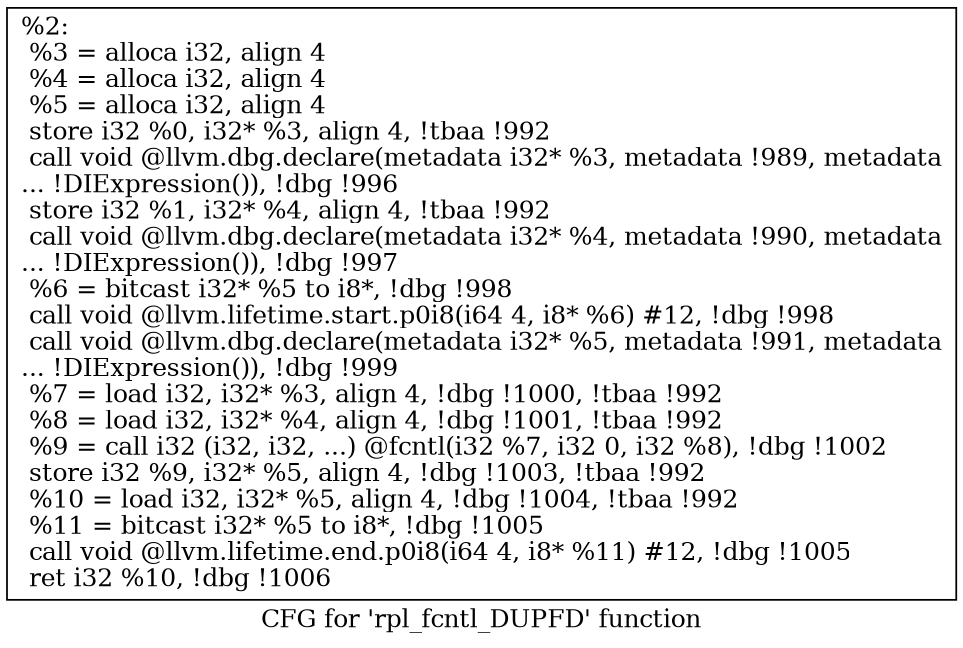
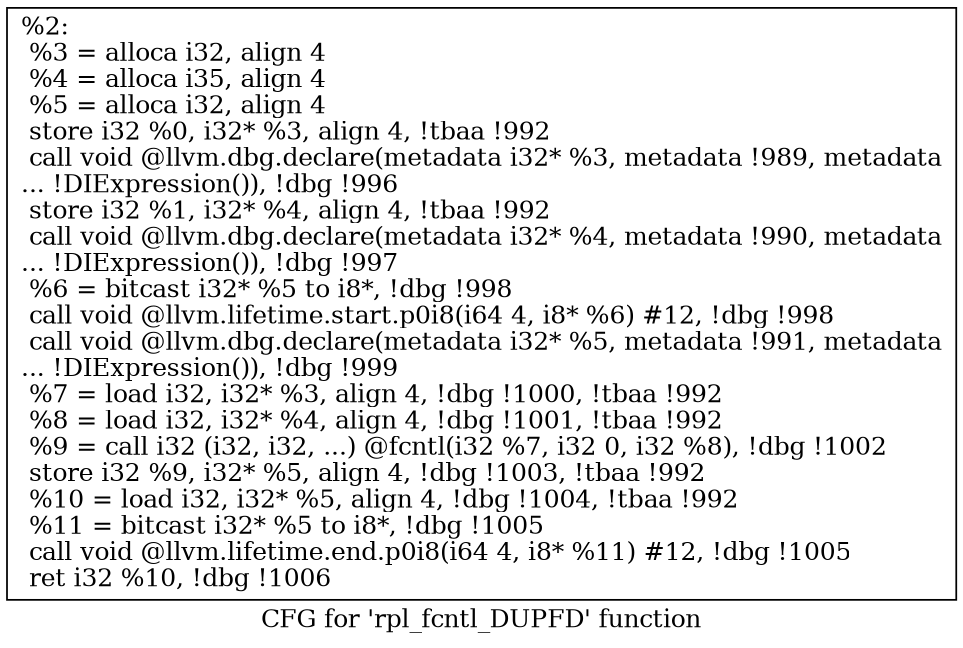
node "%2:": text "%4 = alloca i32, align 4" -> "%4 = alloca i35, align 4"
